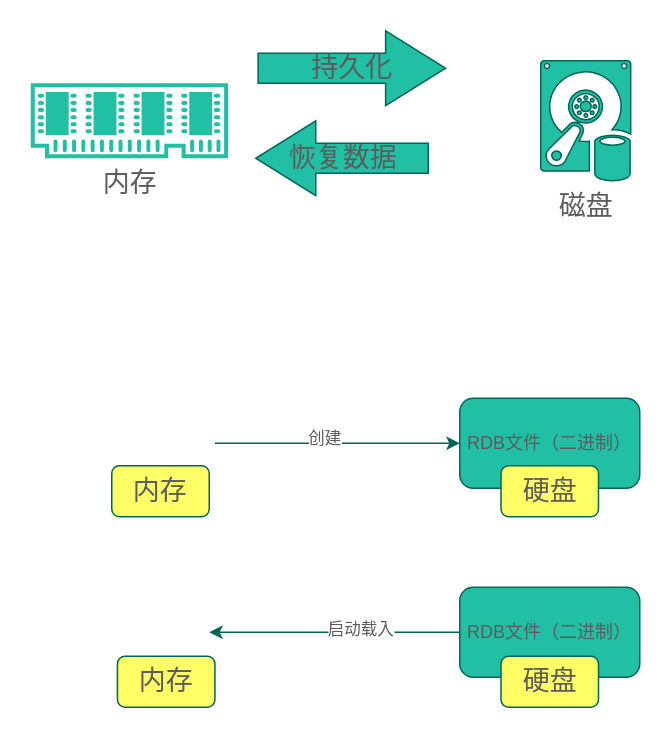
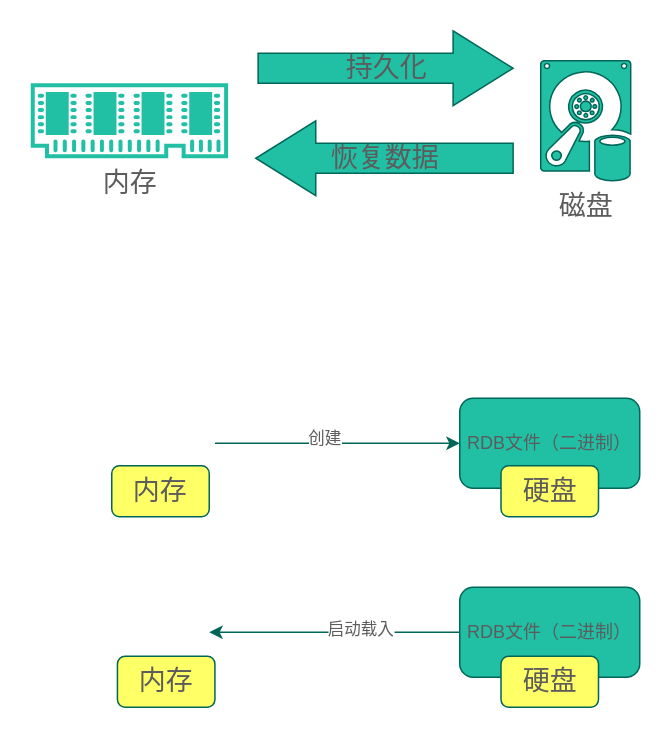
node "持久化": size 188x75 -> 255x75
node "恢复数据": size 173x75 -> 257x75
